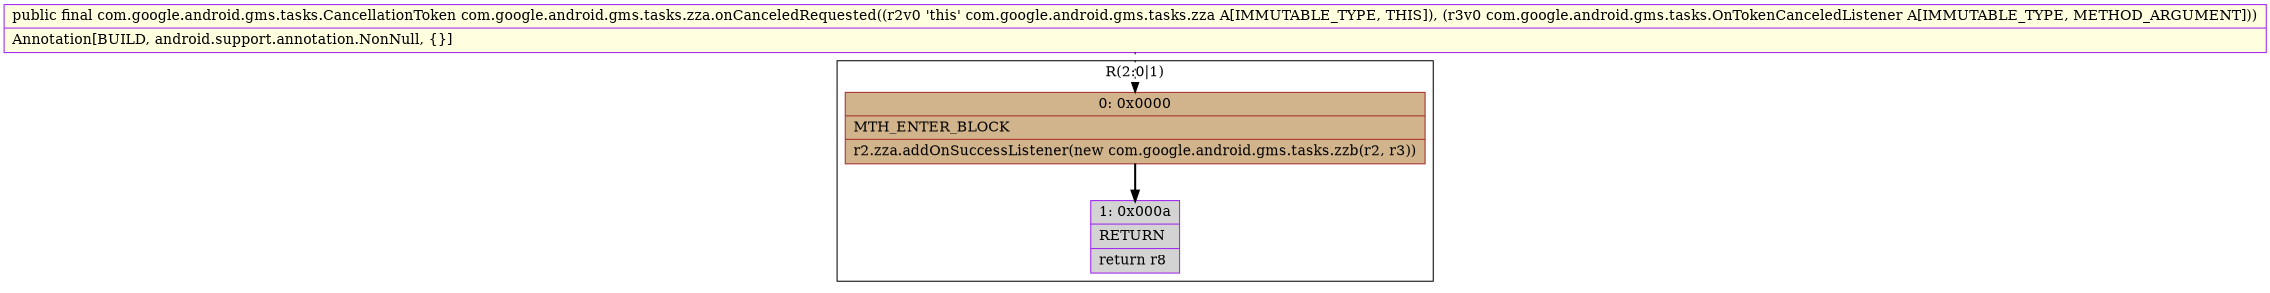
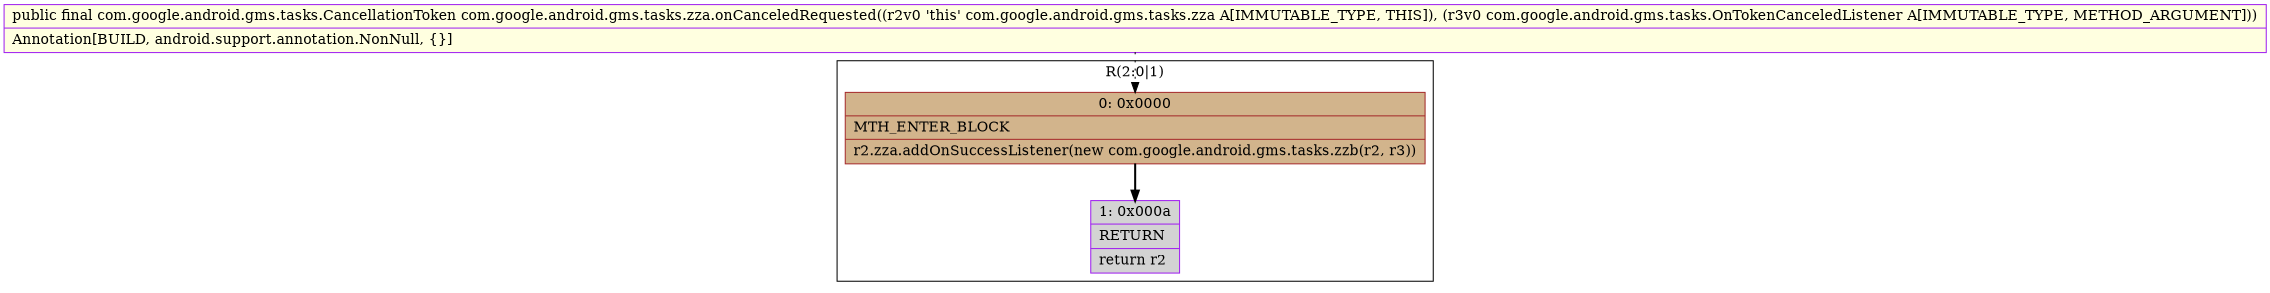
node "1: 0x000a": text "return r8" -> "return r2"
